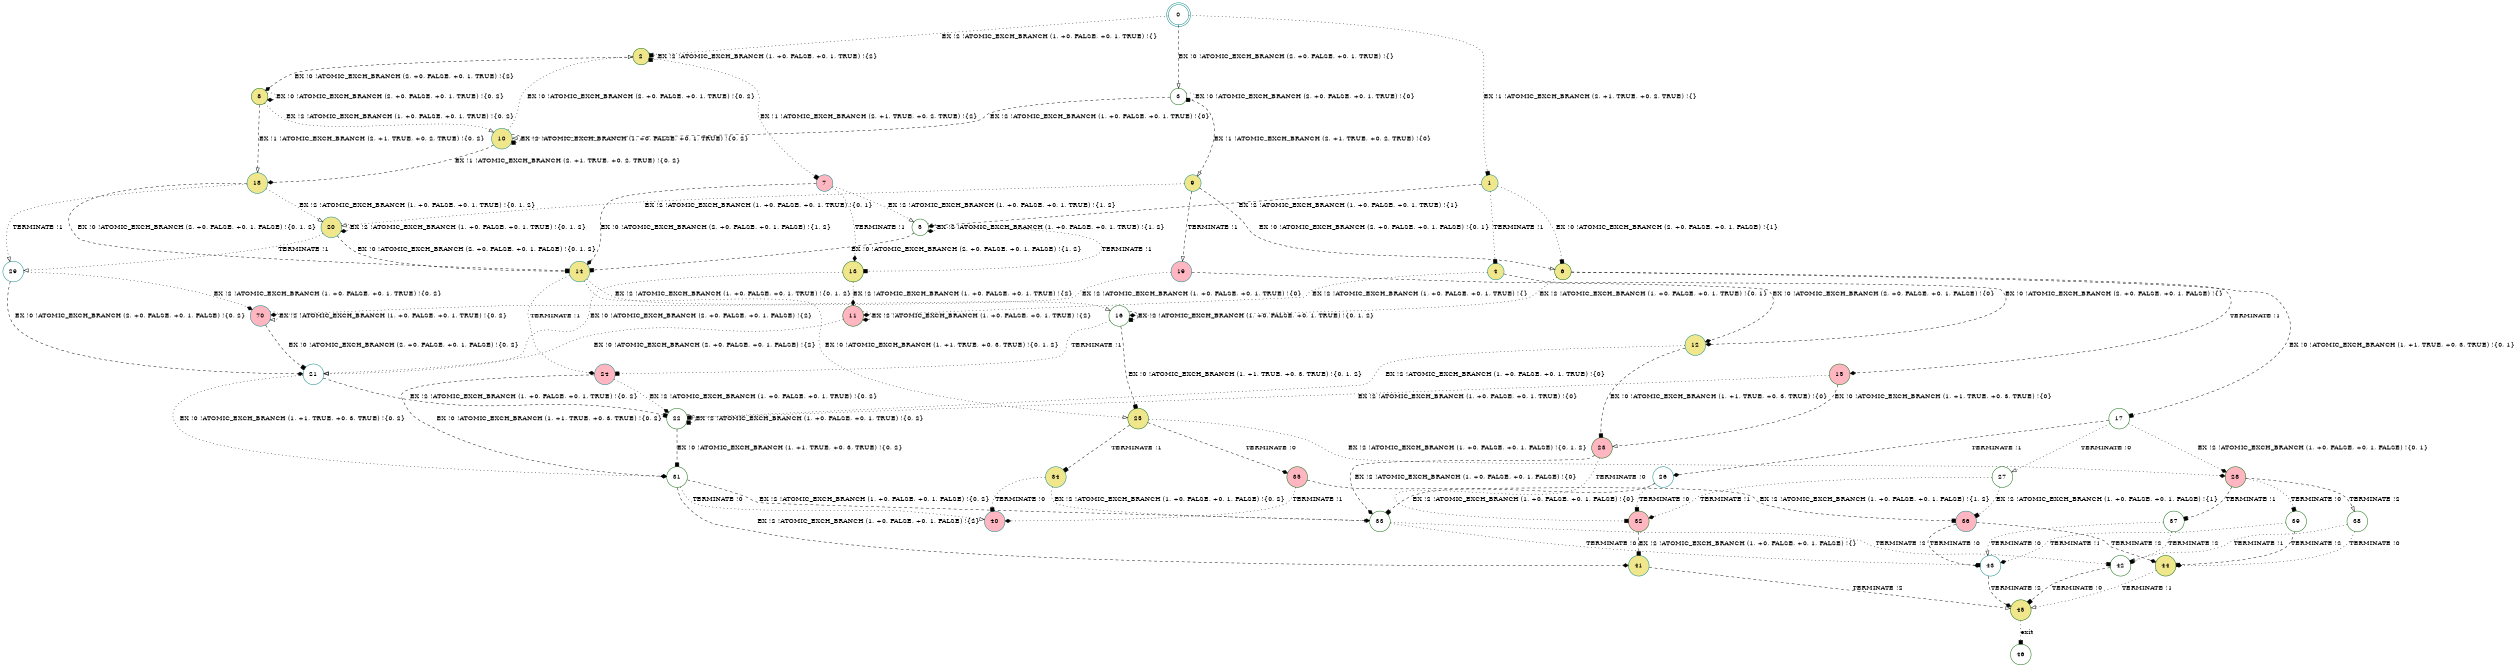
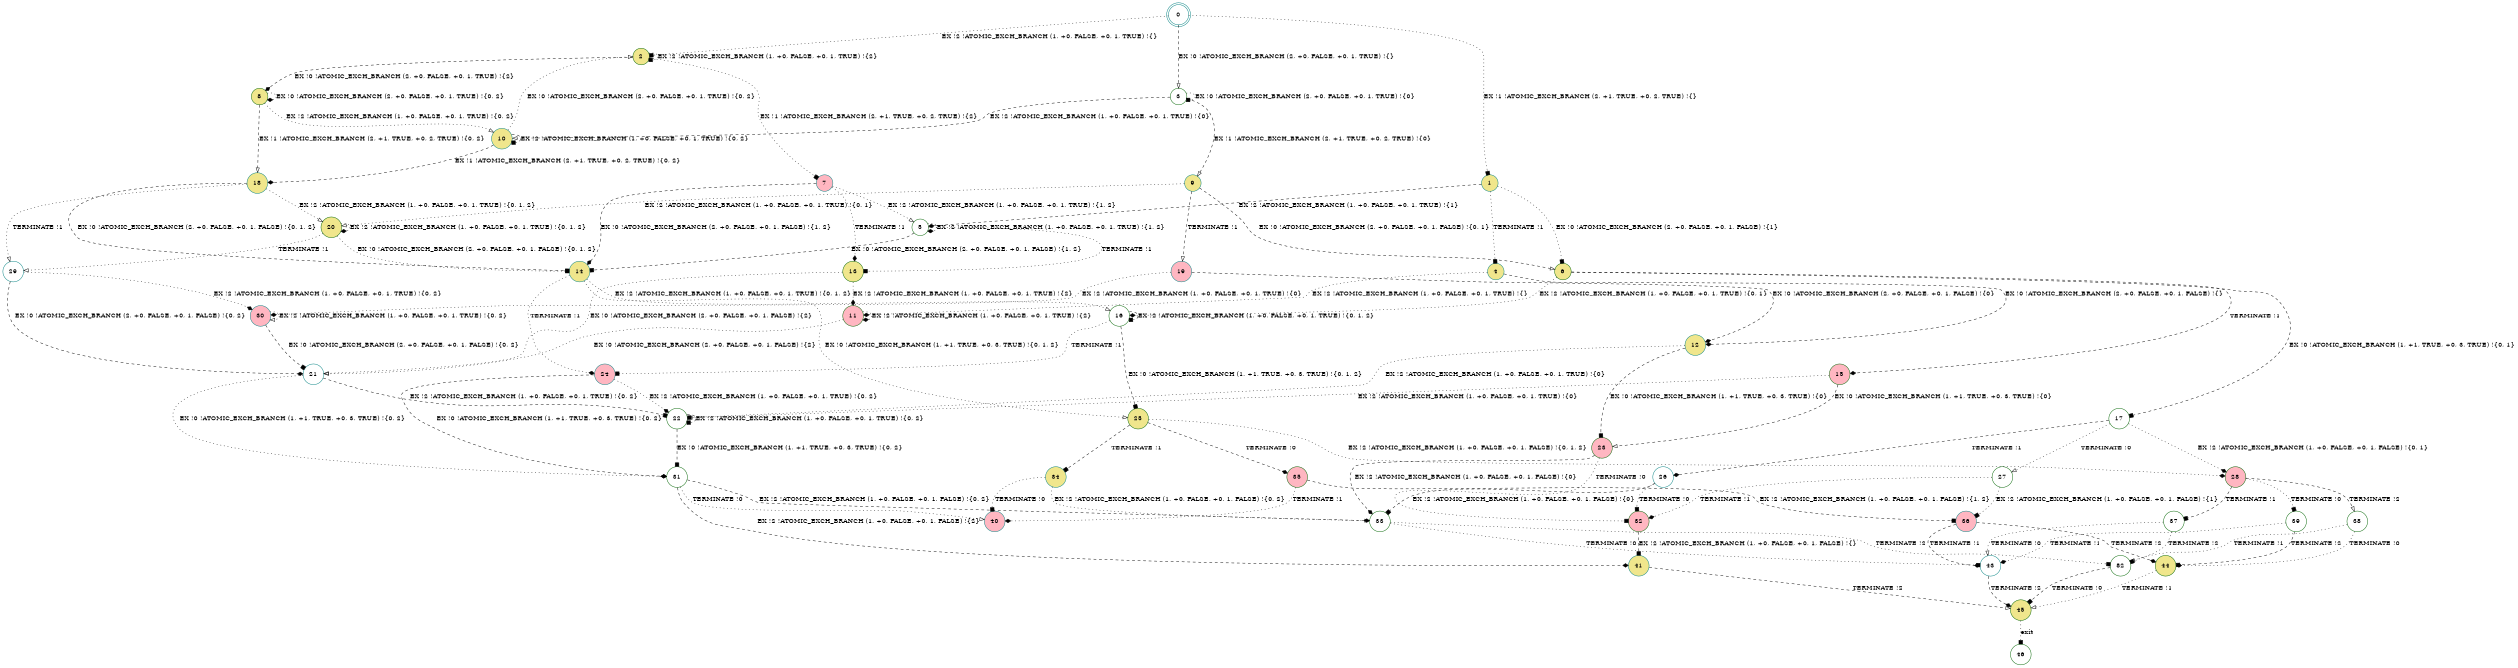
node "20": color teal -> darkgreen
edge "20" -> "14": style dashed -> dotted
node "70": label "70" -> "30"
edge "36" -> "43": label "TERMINATE !0" -> "TERMINATE !1"
node "42": label "42" -> "82"
